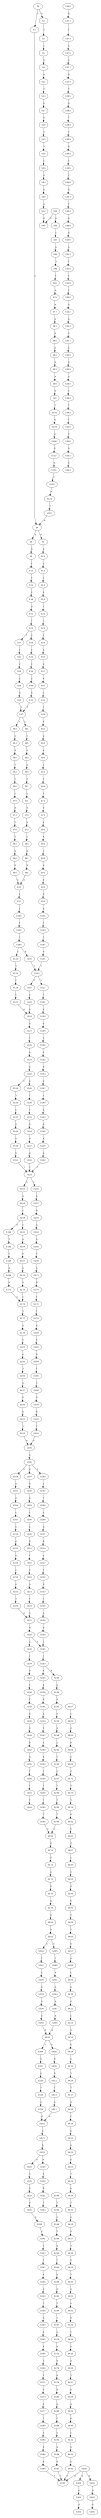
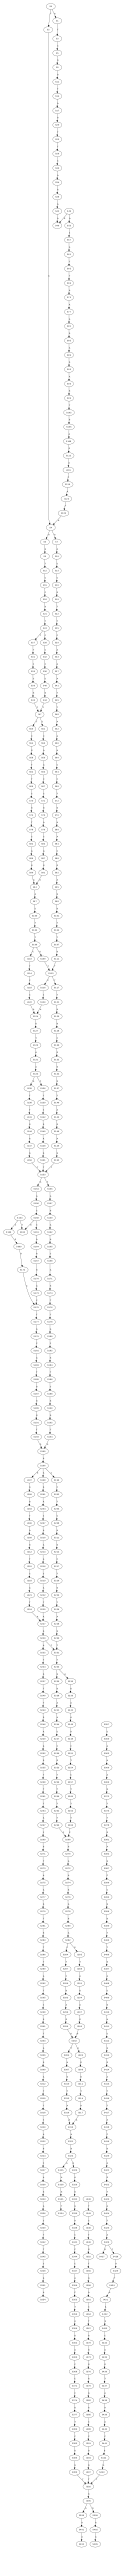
edge "S160" -> "S163": reversed
node "S267": added
edge "S427" -> "S428": now "S426" -> "S428"
edge "S395" -> "S392": reversed
